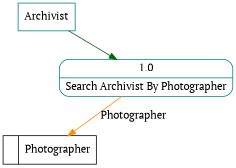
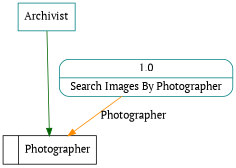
edge "Archivist" -> "1.0": now "Archivist" -> "Photographer"
node "1.0": text "Search Archivist By Photographer" -> "Search Images By Photographer"
